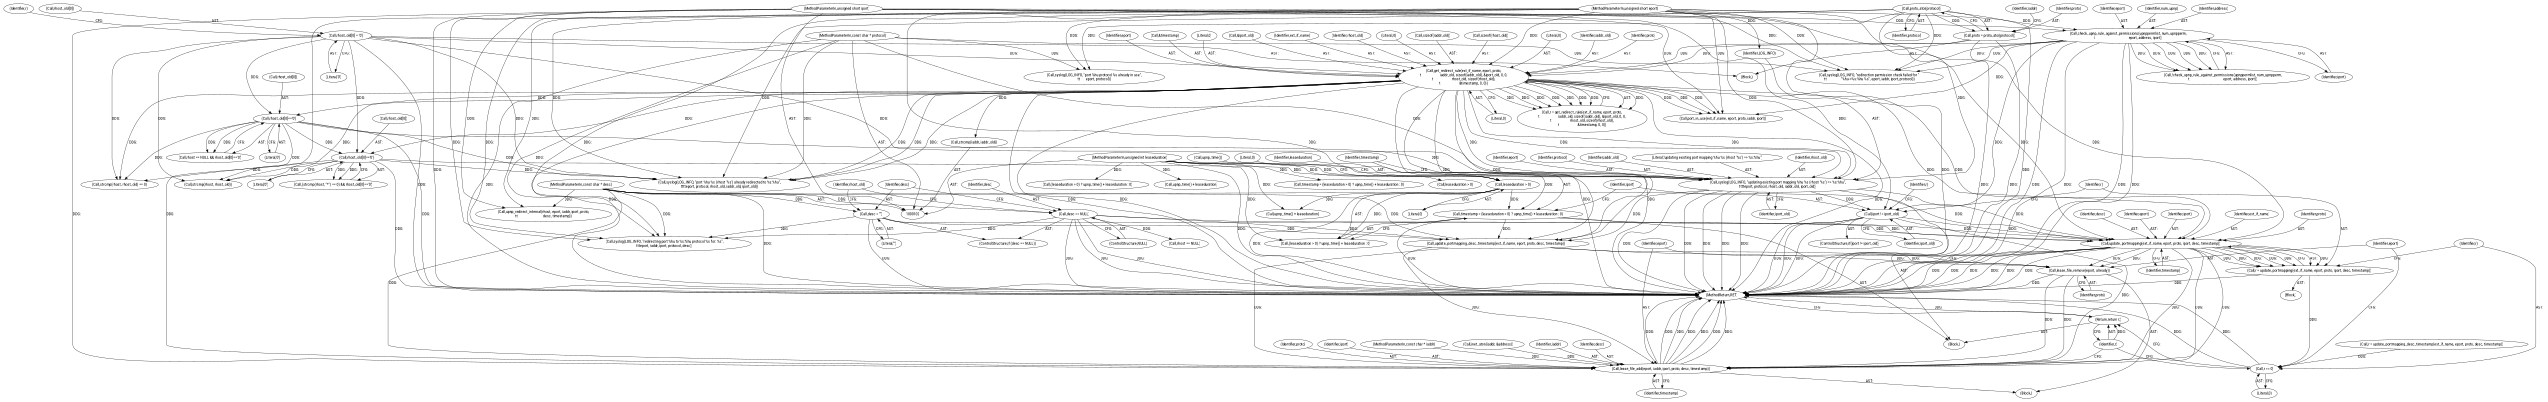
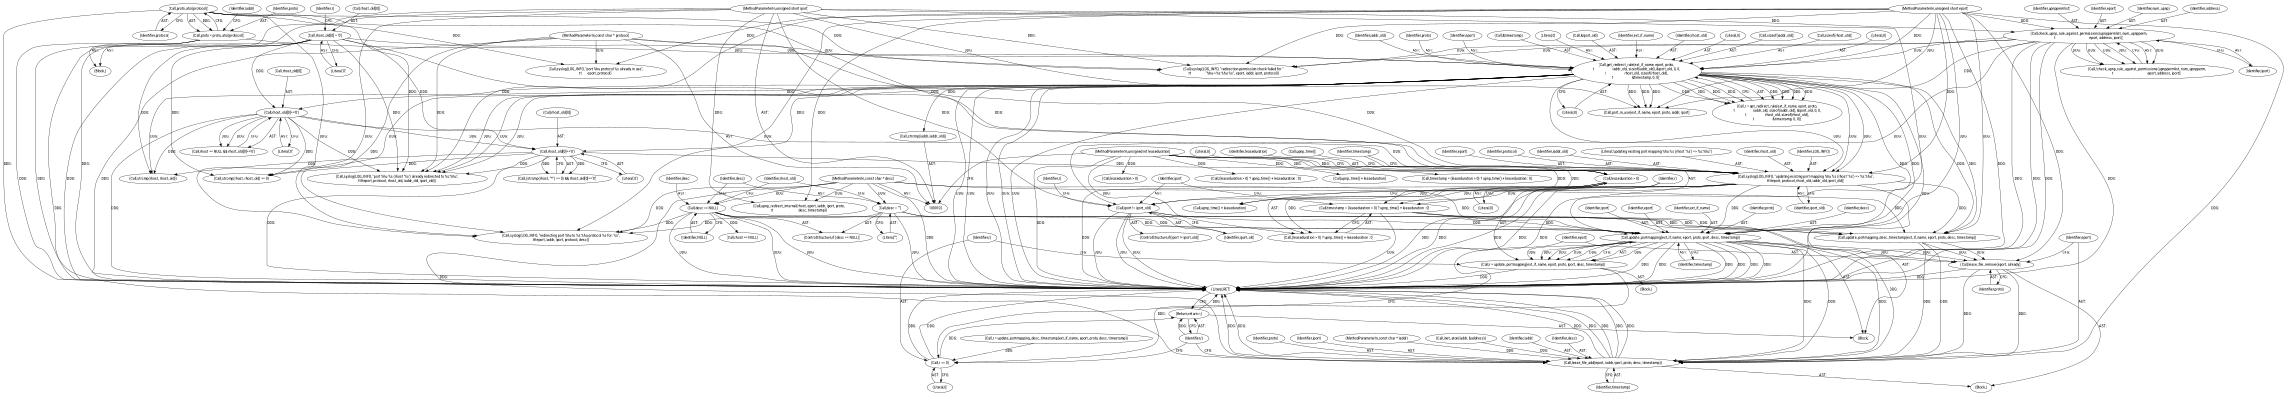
node "(Identifier,upnppermlist)": added
edge "(MethodParameterIn,unsigned short eport)" -> "(Identifier,LOG_INFO)": now "(MethodParameterIn,unsigned short eport)" -> "(Call,lease_file_remove(eport, already))"
edge "(MethodParameterIn,unsigned int leaseduration)" -> "1000102": label "AST: " -> "CFG: "
node "(ControlStructure,NULL)": label "(ControlStructure,NULL)" -> "(Identifier,NULL)"
node "(MethodReturn,RET)": label "(MethodReturn,RET)" -> "(Literal,RET)"
edge "(Call,r == 0)" -> "(Return,return r;)": label "CFG: " -> "DDG: "
